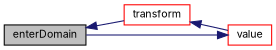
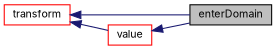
edge "transform" -> "enterDomain": reversed
